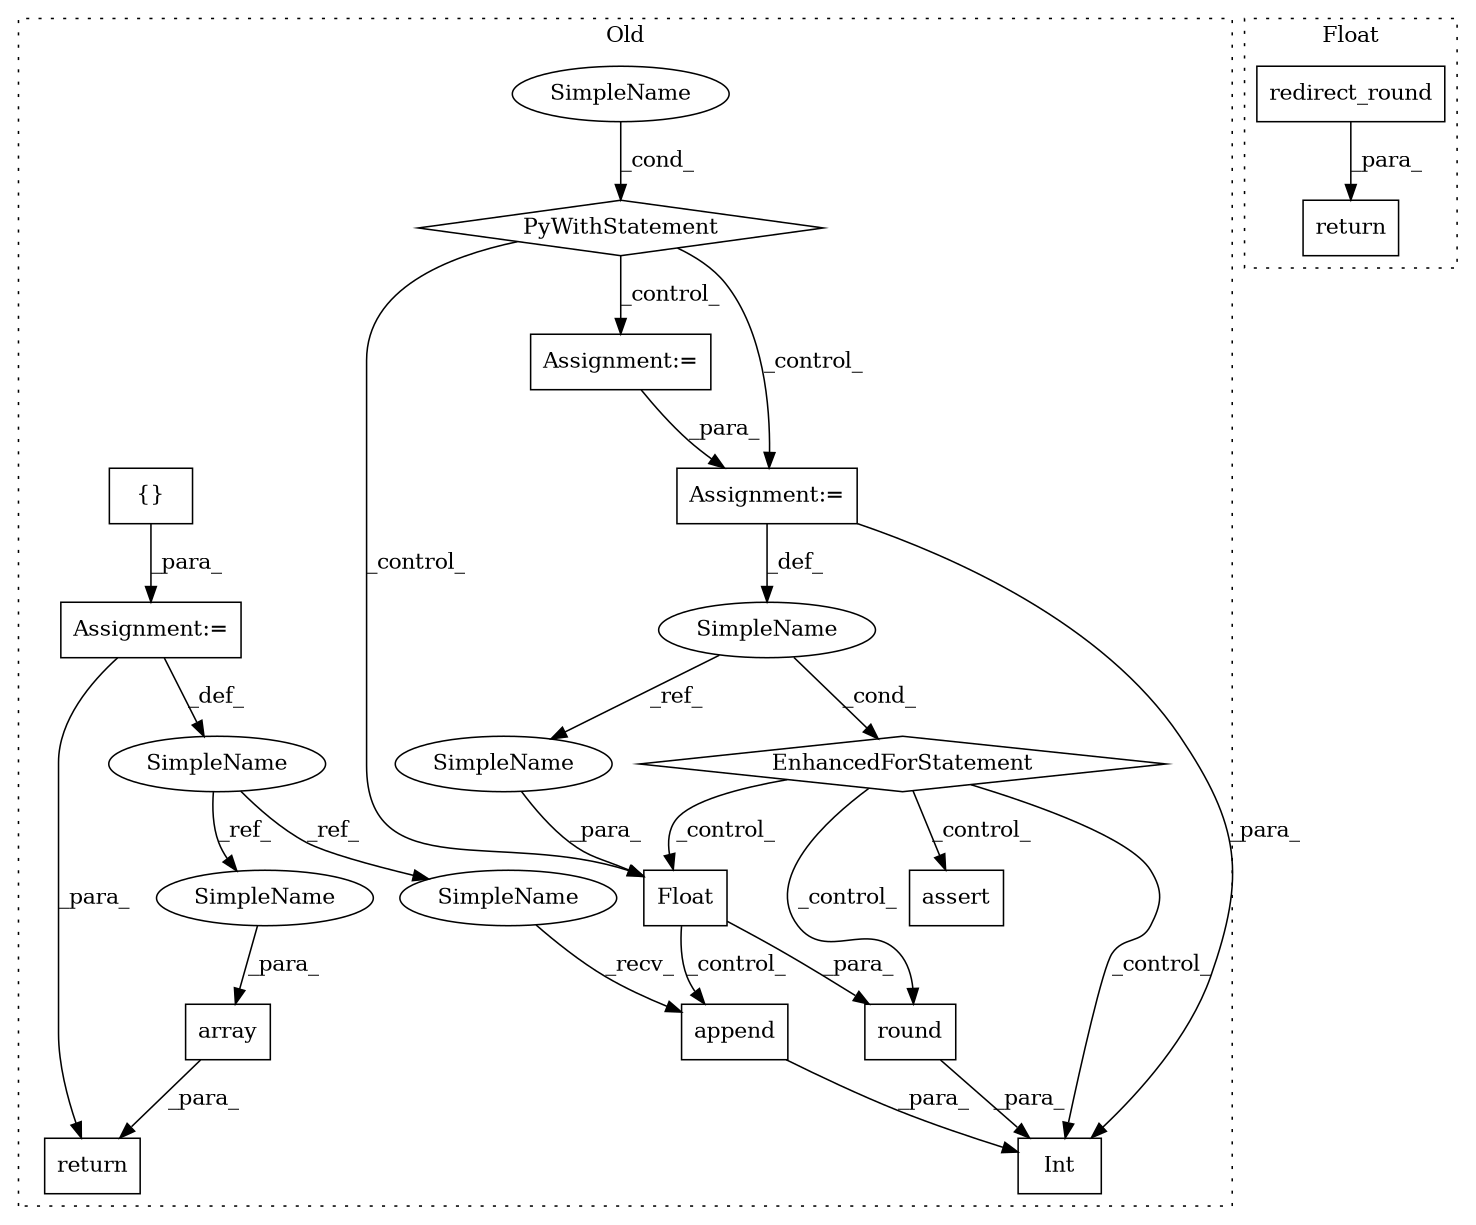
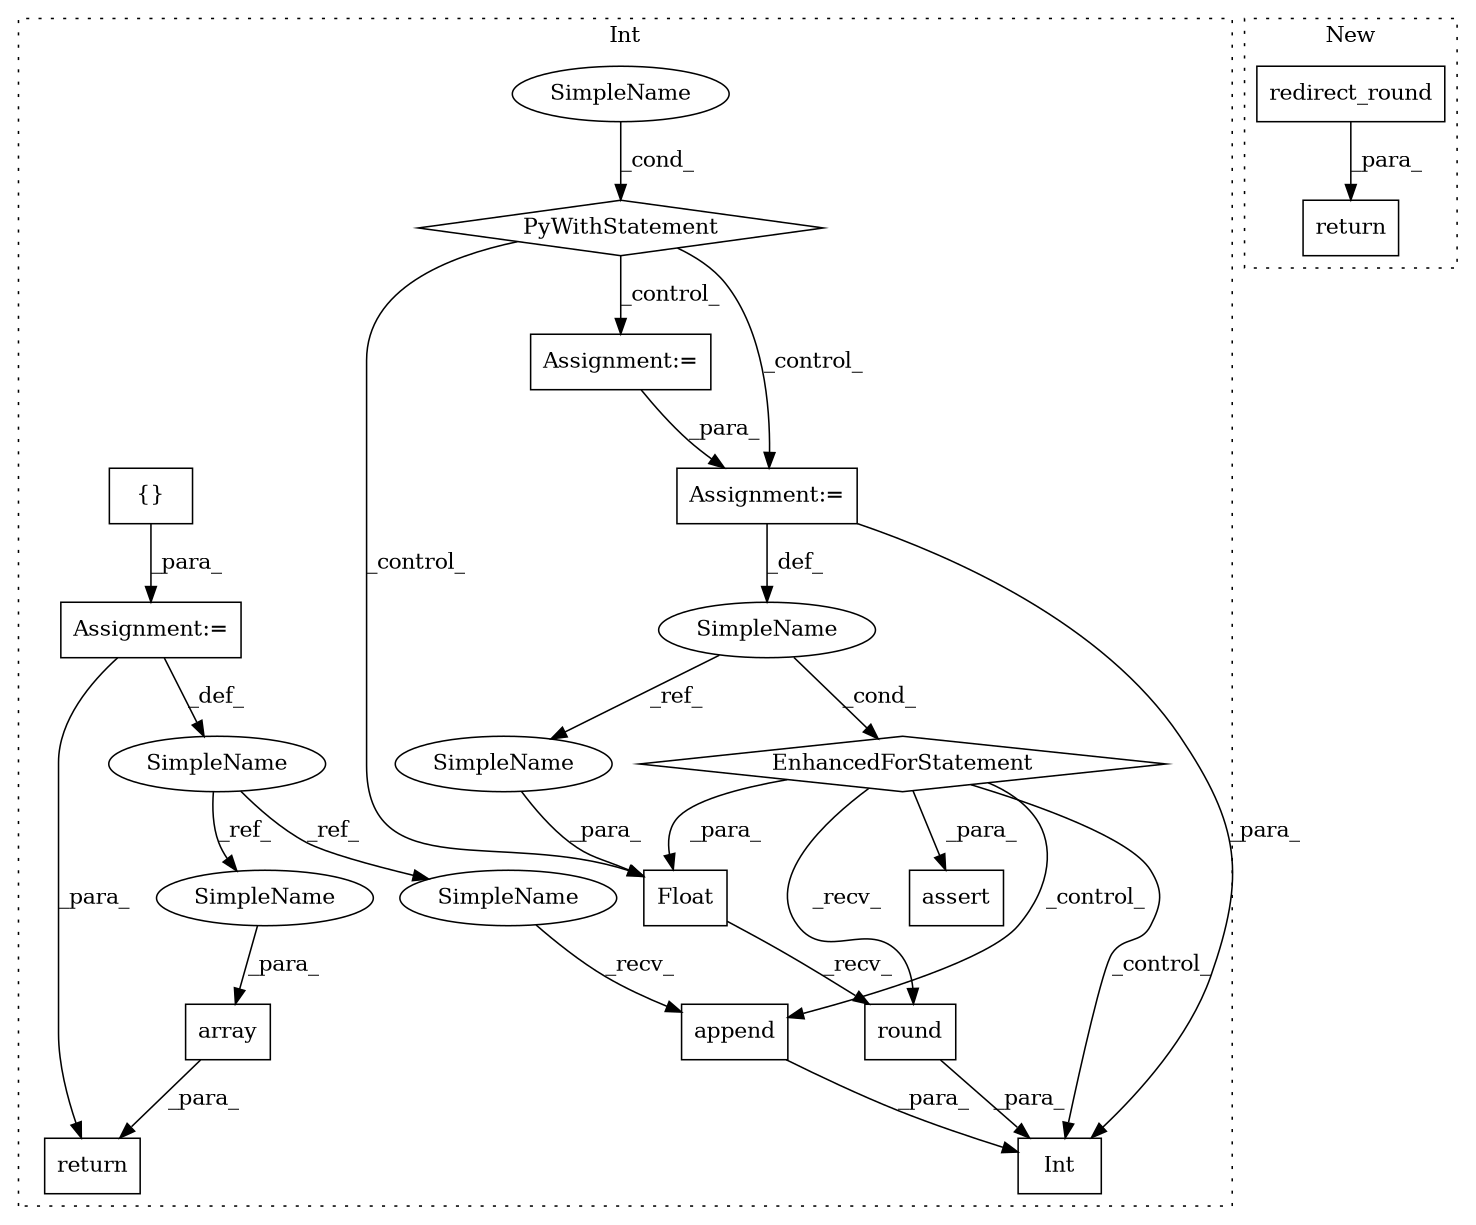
cluster "Old": label "Old" -> "Int"
cluster "Float": label "Float" -> "New"
edge "EnhancedForStatement" -> "Float": label "_control_" -> "_para_"
edge "EnhancedForStatement" -> "assert": label "_control_" -> "_para_"
edge "EnhancedForStatement" -> "round": label "_control_" -> "_recv_"
edge "Float" -> "append": now "EnhancedForStatement" -> "append"
edge "Float" -> "round": label "_para_" -> "_recv_"
